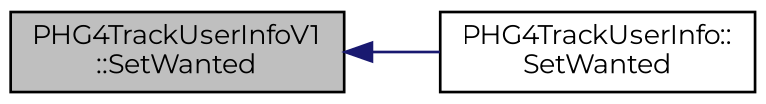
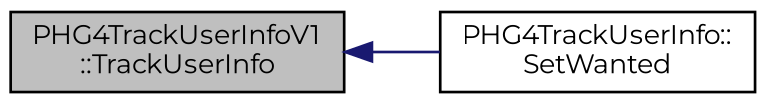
node "PHG4TrackUserInfoV1 ::SetWanted": label "PHG4TrackUserInfoV1 ::SetWanted" -> "PHG4TrackUserInfoV1 ::TrackUserInfo"
